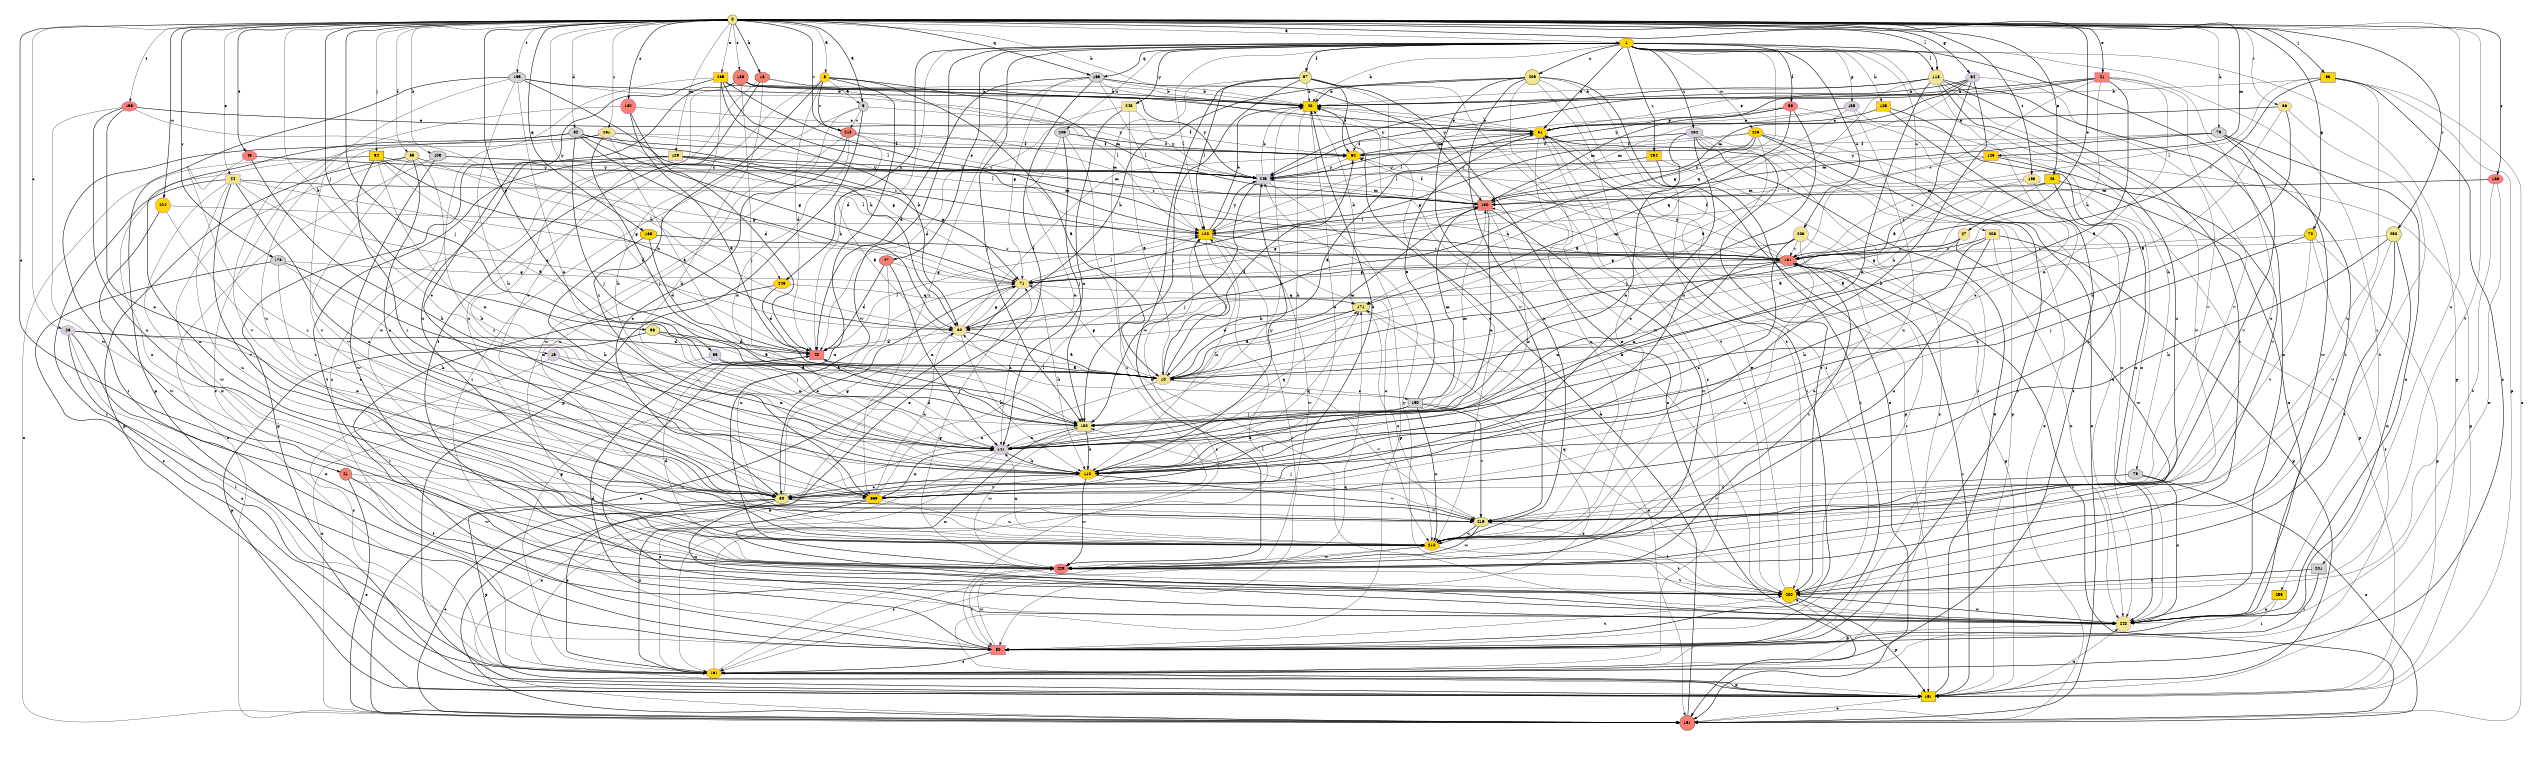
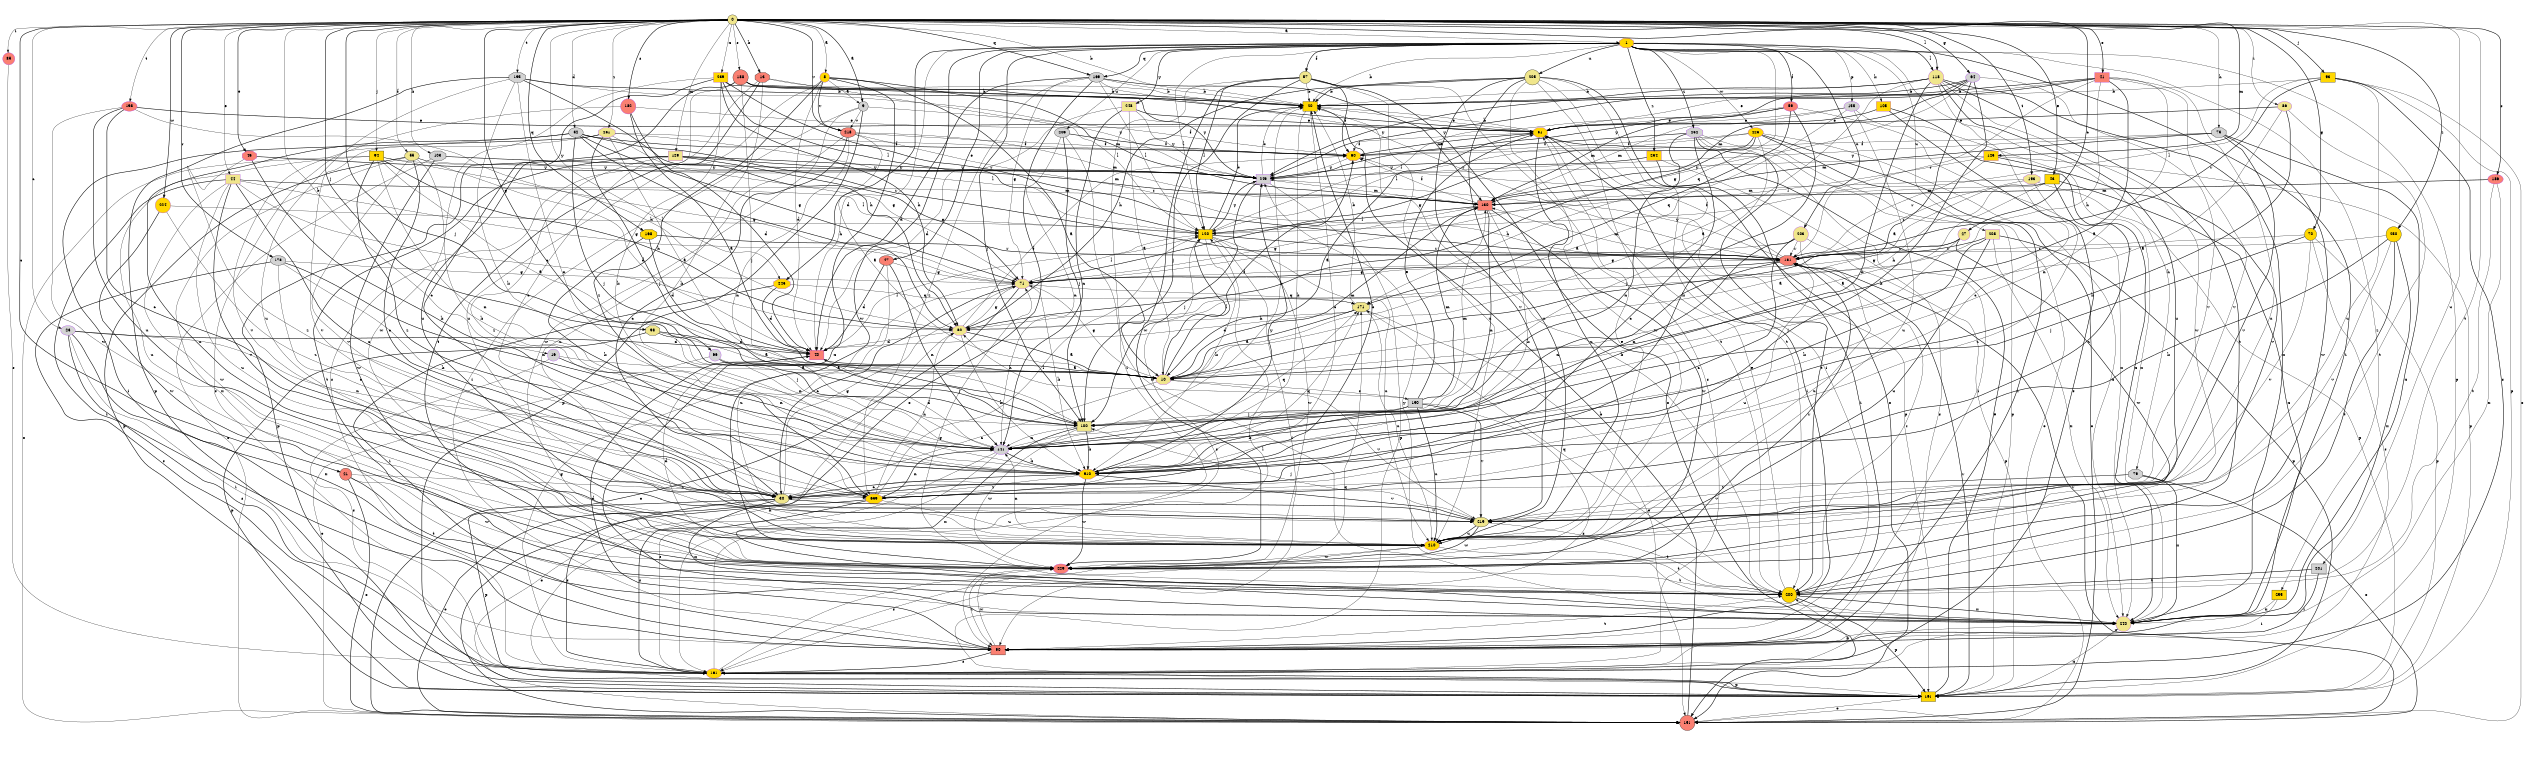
node "85": added
edge "1" -> "51": now "248" -> "51"
node "250": fillcolor khaki -> gold
edge "51" -> "210": style solid -> bold
node "110": label "110" -> "910"
node "90": color purple -> black
